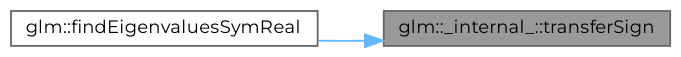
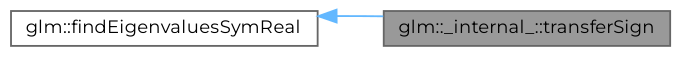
edge "glm::findEigenvaluesSymReal" -> "glm::_internal_::transferSign": reversed
